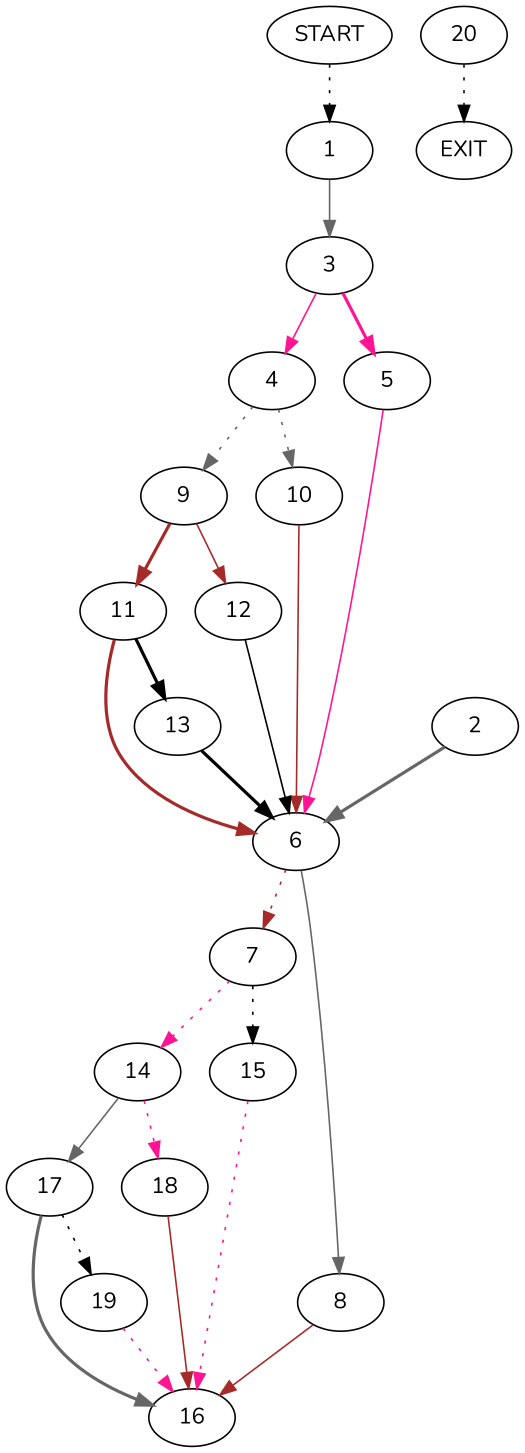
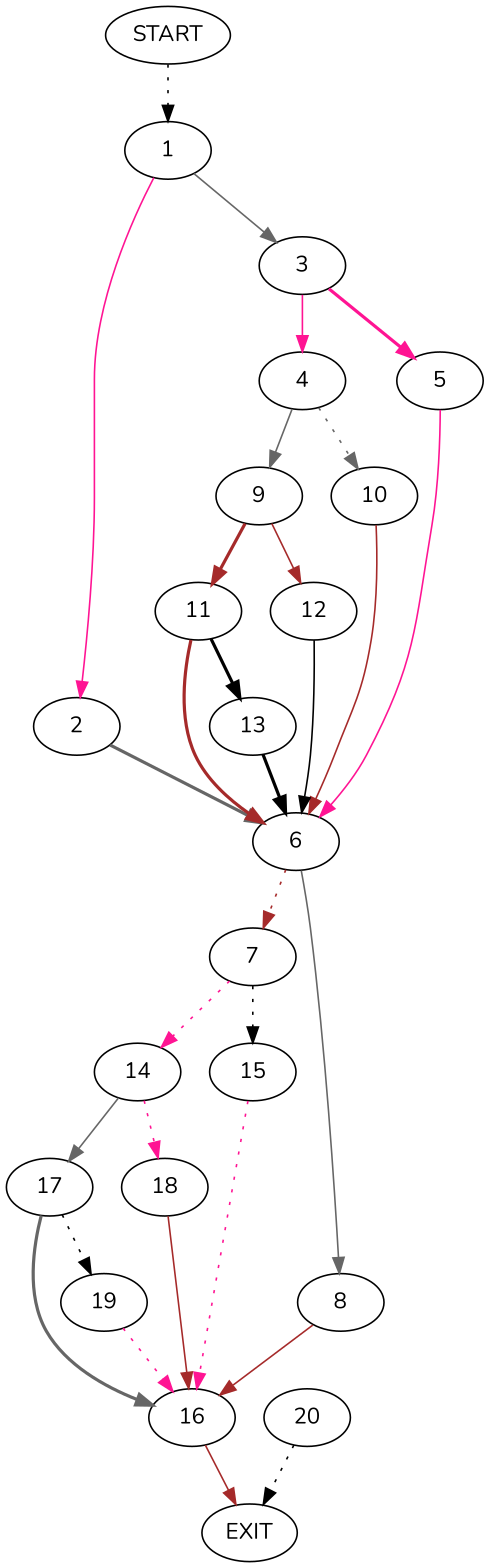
edge "1" -> "2": added
edge "4" -> "9": style dotted -> solid
edge "16" -> "EXIT": added
